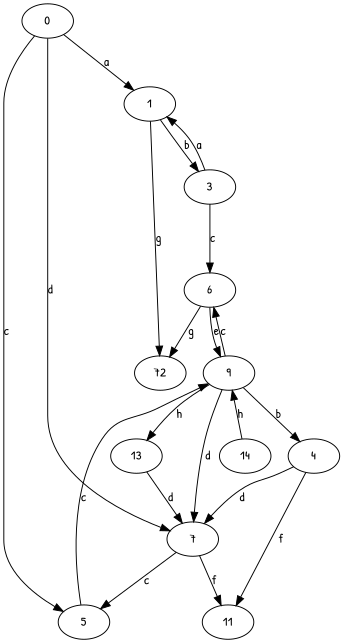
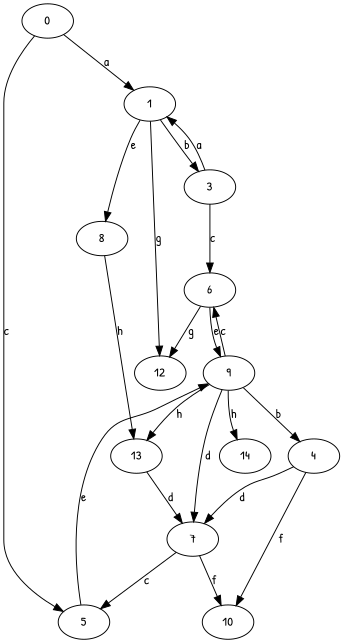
node "8": added
edge "0" -> "7": removed, label "d"
node "72": label "72" -> "12"
edge "14" -> "9": reversed
edge "5" -> "9": label "c" -> "e"
node "11": label "11" -> "10"
